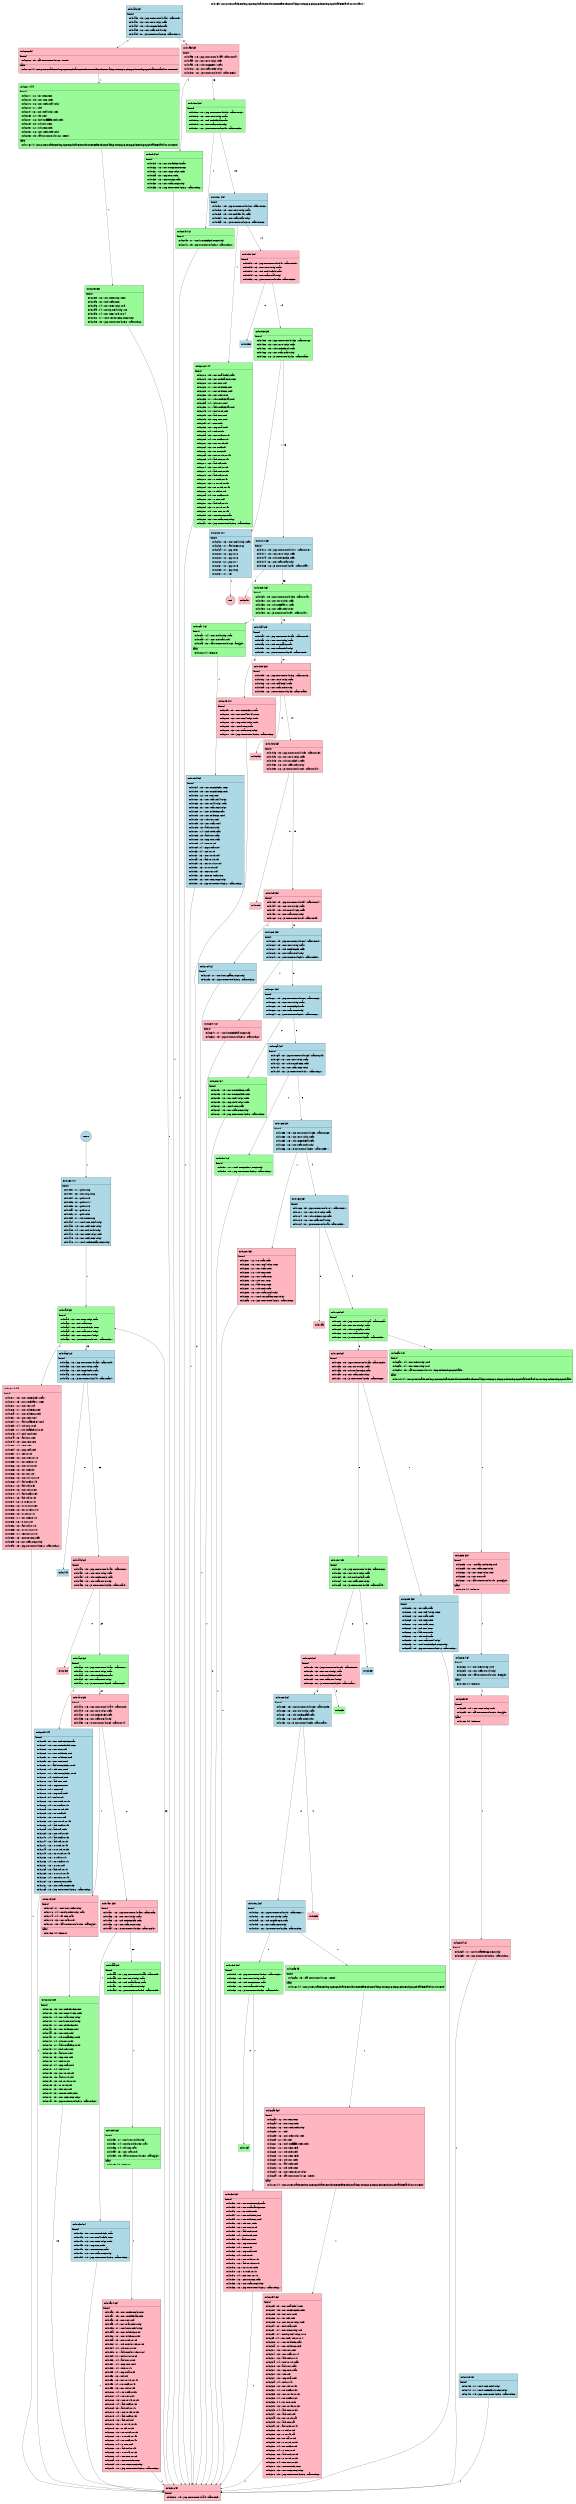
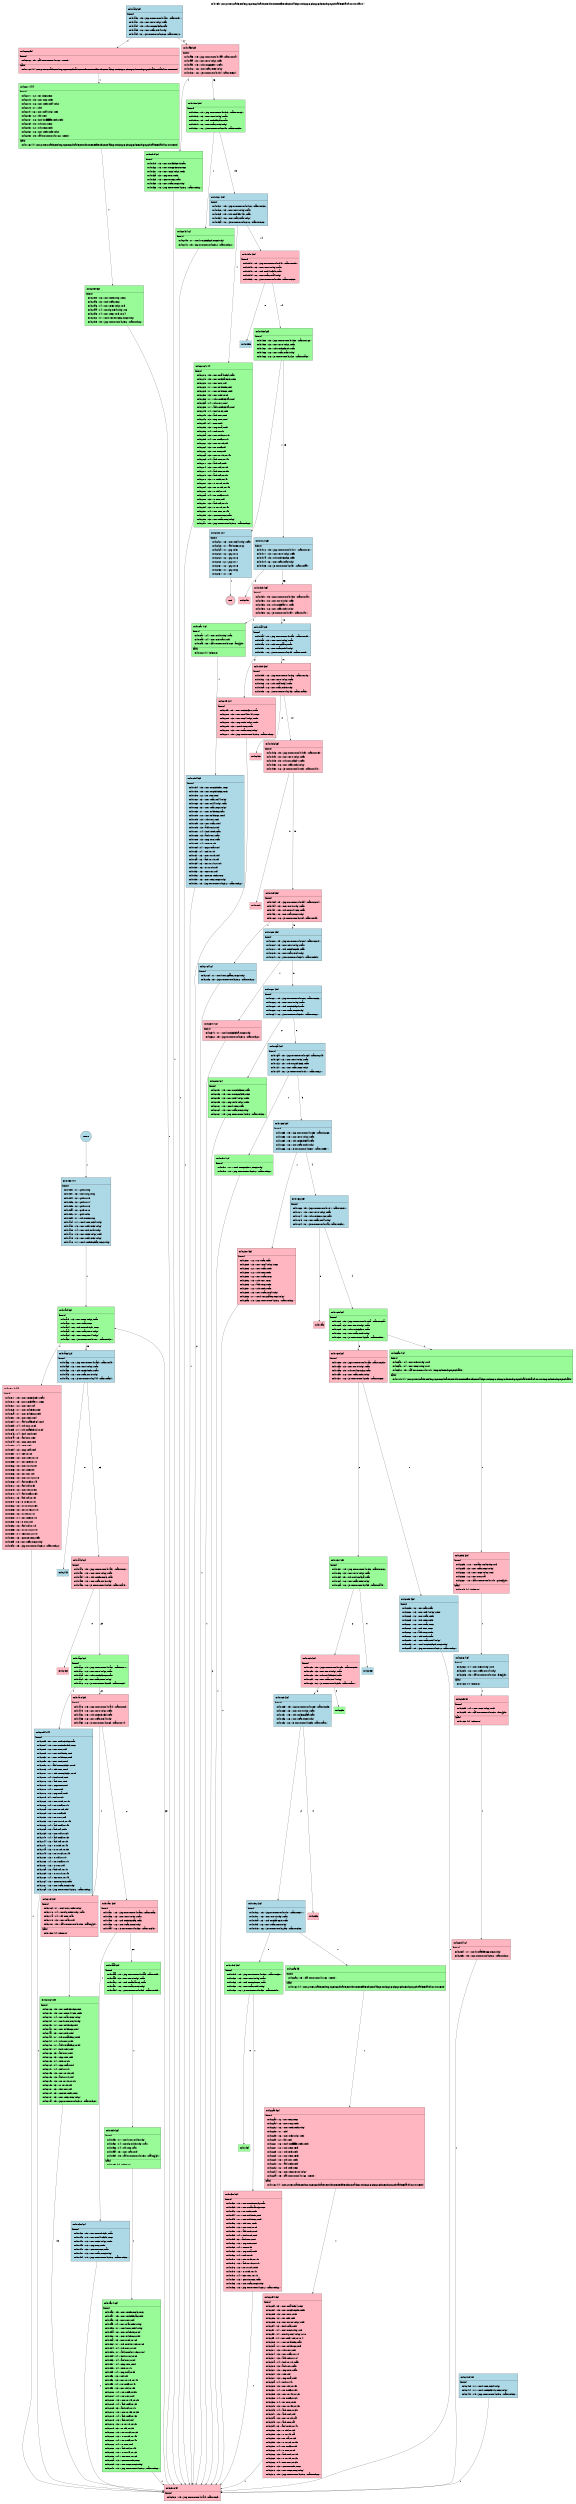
node "0x401b8b [25]": fillcolor palegreen -> lightpink
node "0x401fa2 [163]": fillcolor lightpink -> palegreen
